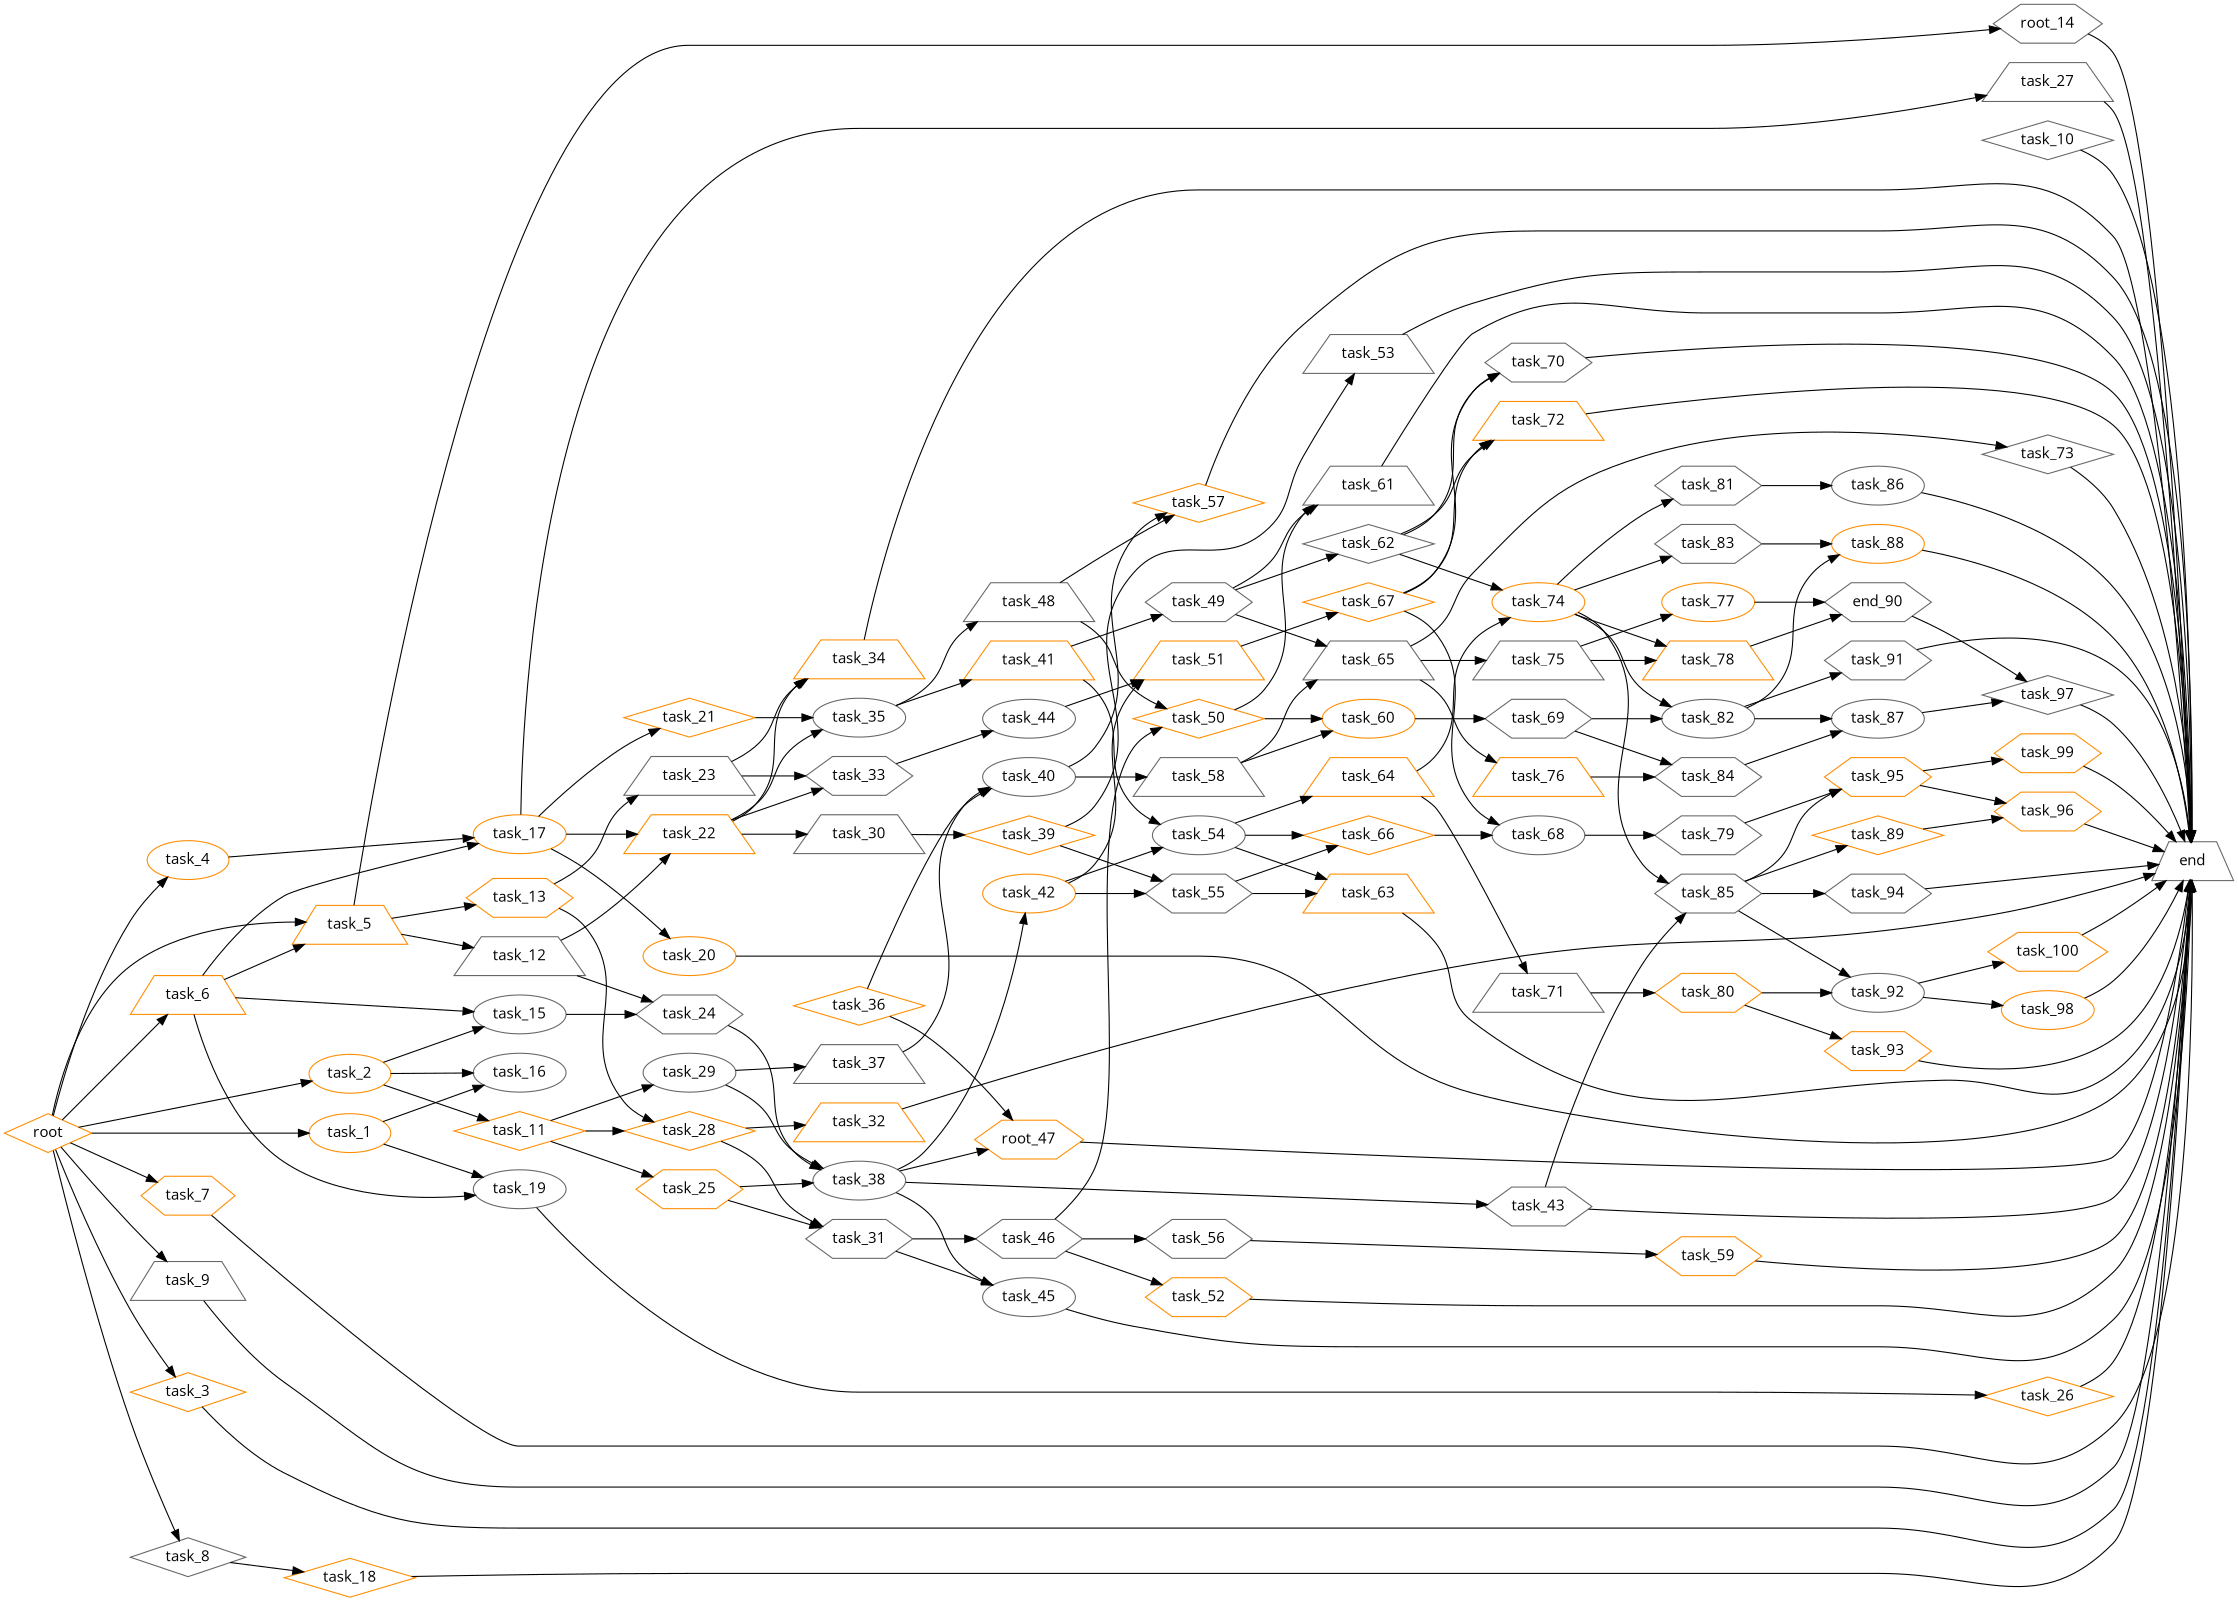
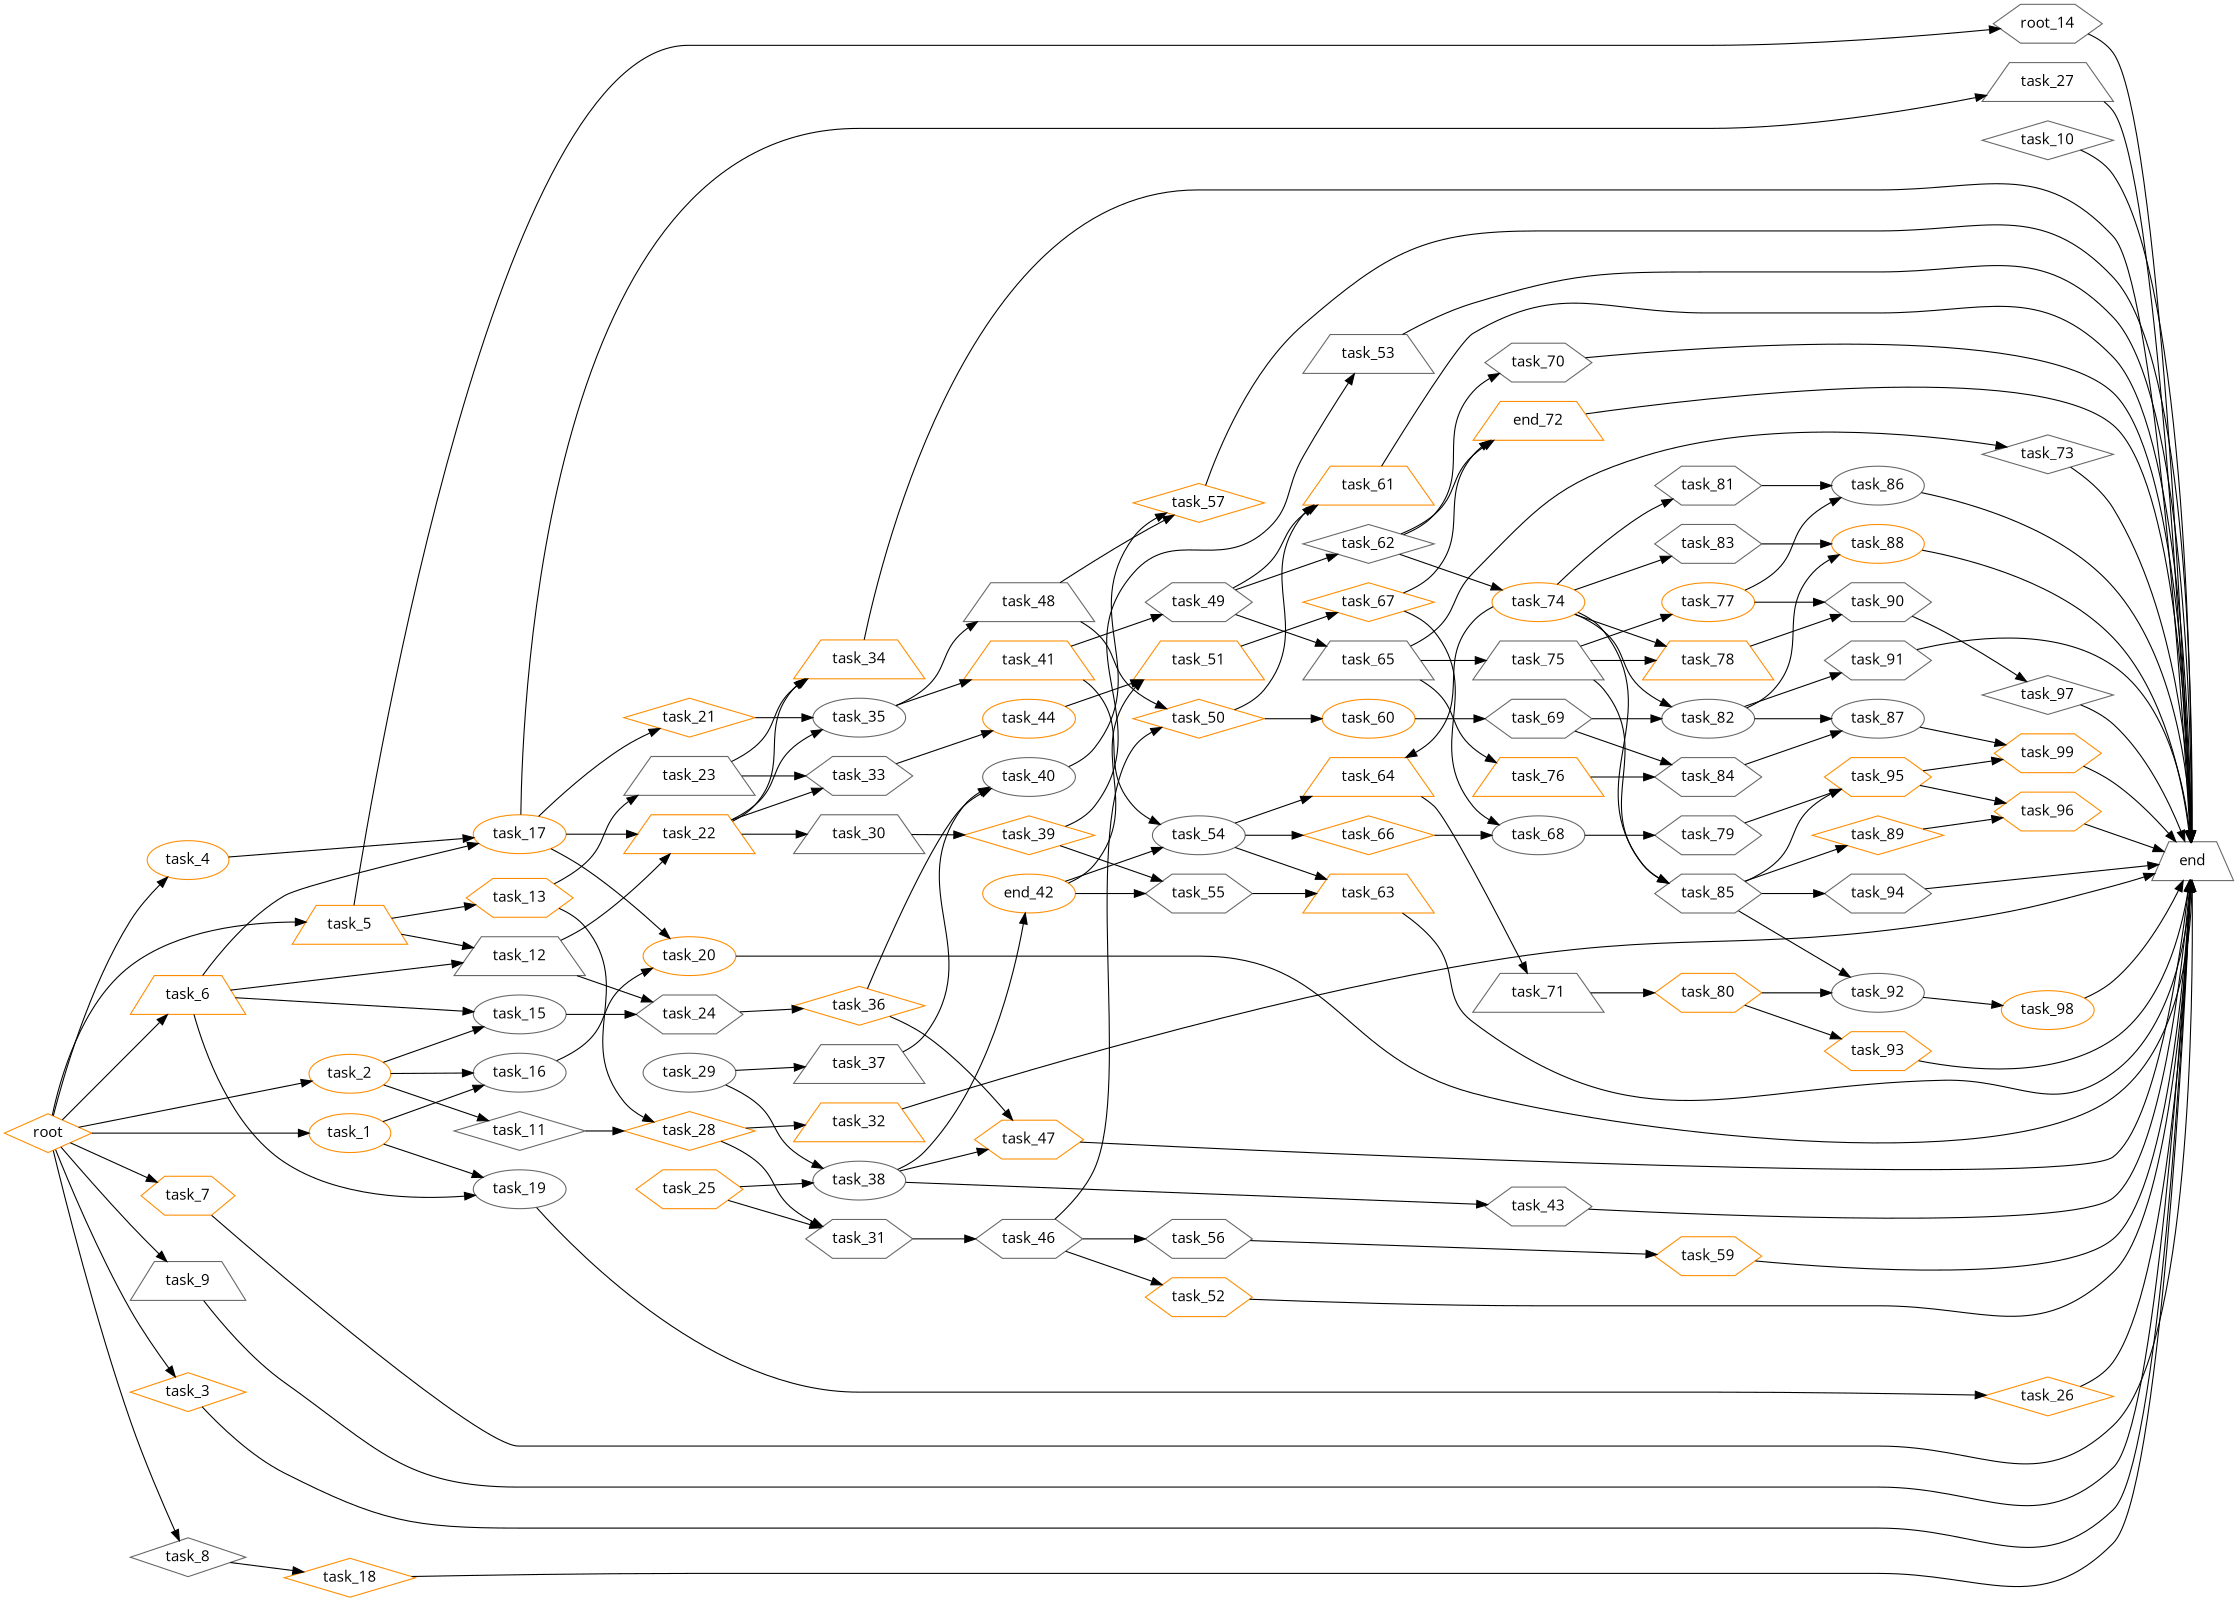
node "task_72": label "task_72" -> "end_72"
node "task_61": color gray40 -> darkorange
edge "task_67" -> "task_70": removed
edge "task_77" -> "task_86": added
node "end_90": label "end_90" -> "task_90"
edge "task_64" -> "task_74": reversed
edge "task_87" -> "task_97": now "task_87" -> "task_99"
node "task_44": color gray40 -> darkorange
node "task_58": removed
edge "task_55" -> "task_66": removed
node "task_42": label "task_42" -> "end_42"
node "task_100": removed
edge "task_6" -> "task_5": now "task_6" -> "task_12"
edge "task_16" -> "task_20": added
edge "task_43" -> "task_85": now "task_75" -> "task_85"
edge "task_24" -> "task_38": now "task_24" -> "task_36"
edge "task_11" -> "task_29": removed
node "task_11": color darkorange -> gray40
node "root_47": label "root_47" -> "task_47"
edge "task_11" -> "task_25": removed
node "task_45": removed
